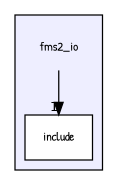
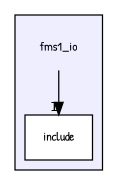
node "fms2_io": label "fms2_io" -> "fms1_io"
